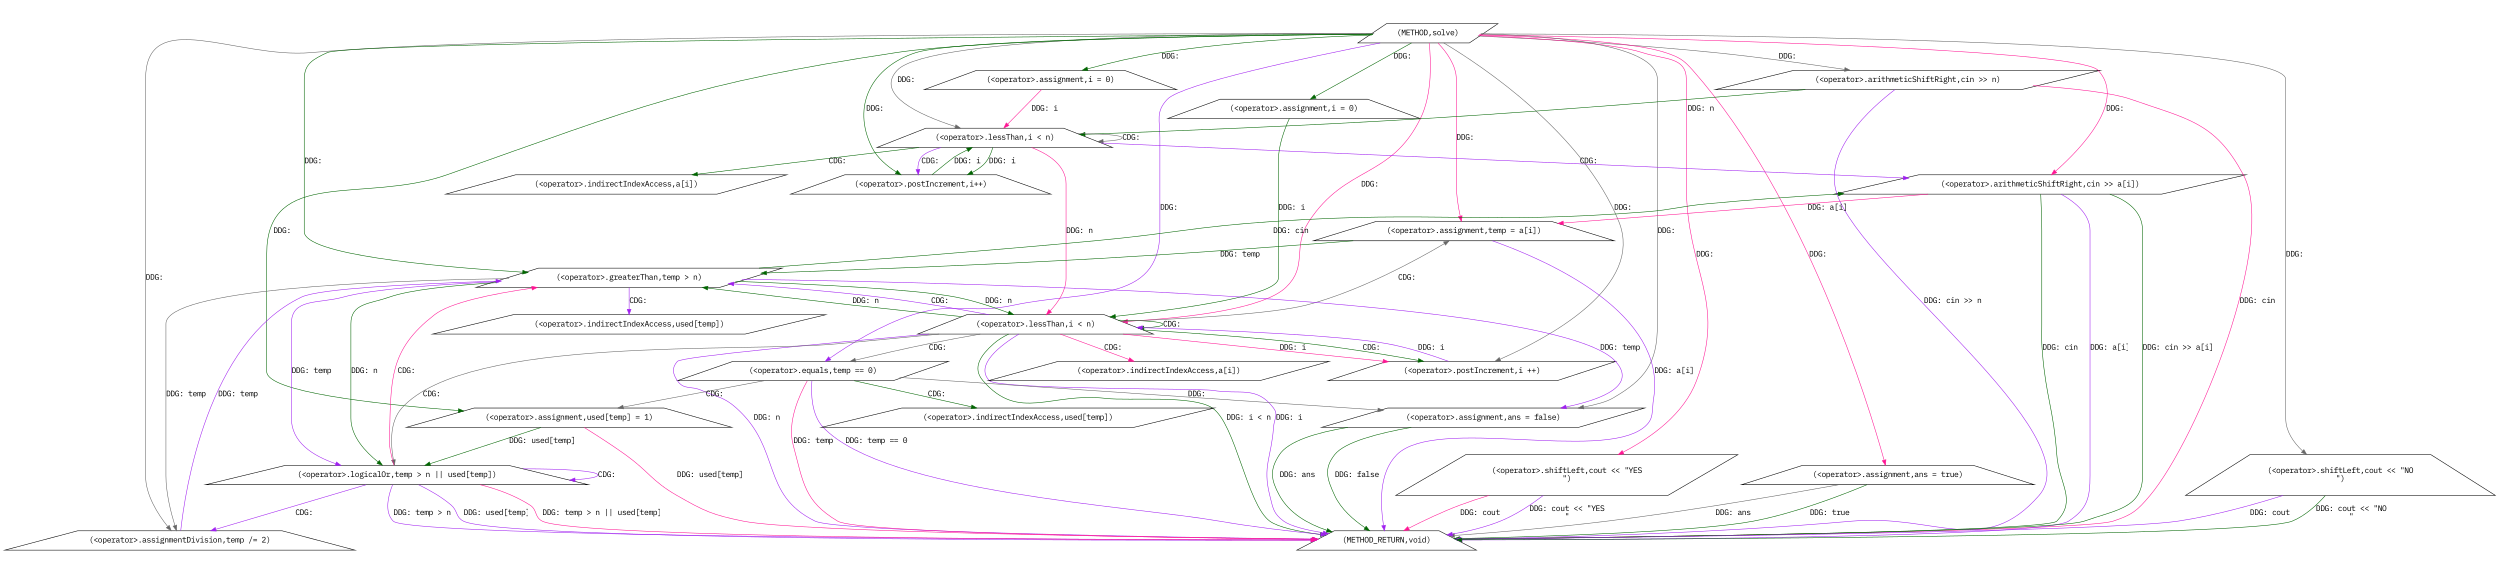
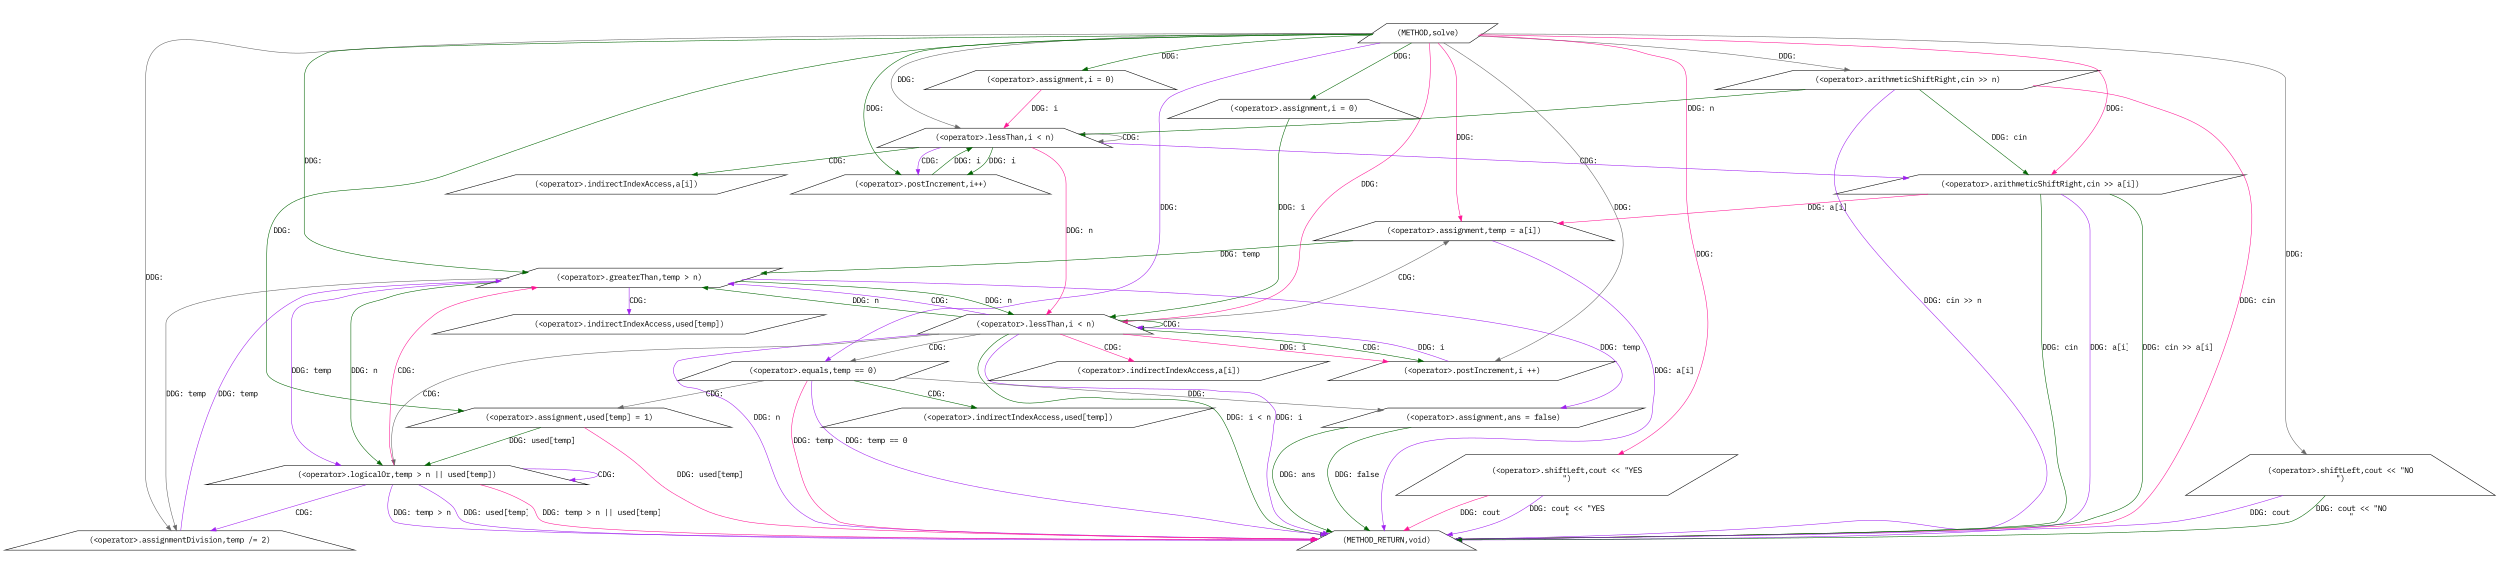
edge "(METHOD,solve)" -> "(<operator>.assignment,ans = false)": removed, label "DDG:"
edge "(<operator>.greaterThan,temp > n)" -> "(<operator>.arithmeticShiftRight,cin >> a[i])": now "(<operator>.arithmeticShiftRight,cin >> n)" -> "(<operator>.arithmeticShiftRight,cin >> a[i])"
node "(<operator>.assignment,ans = true)": removed
